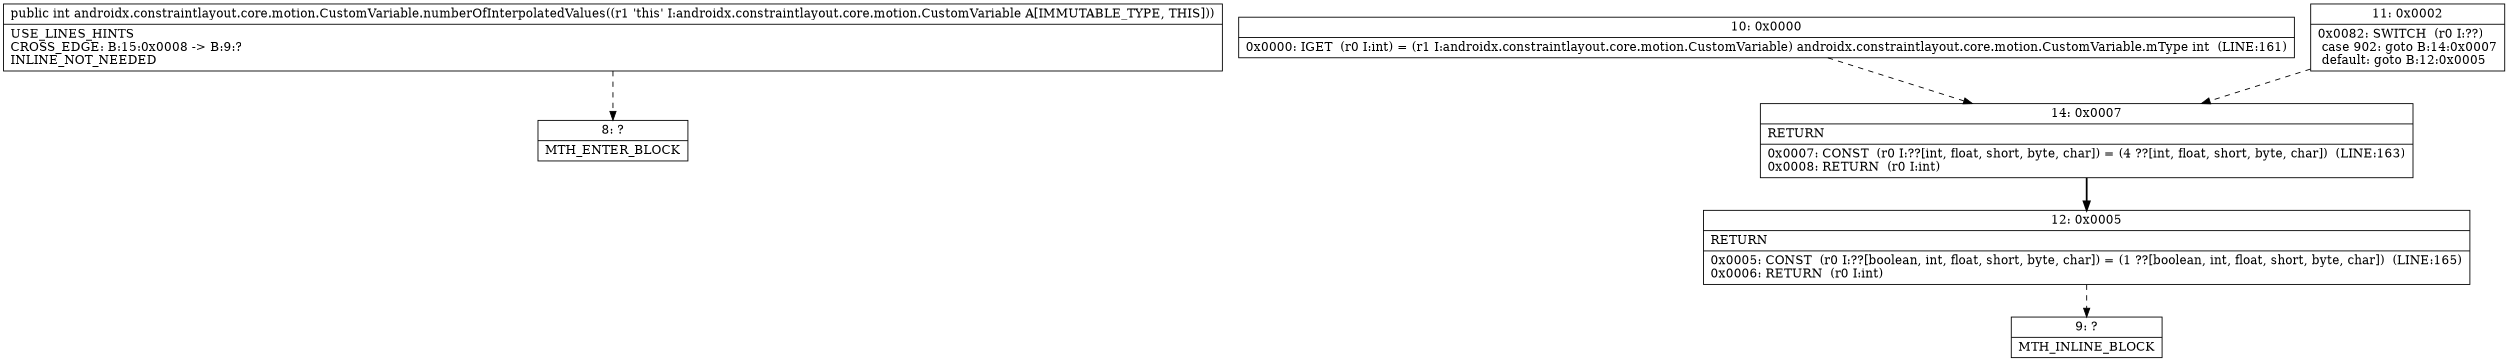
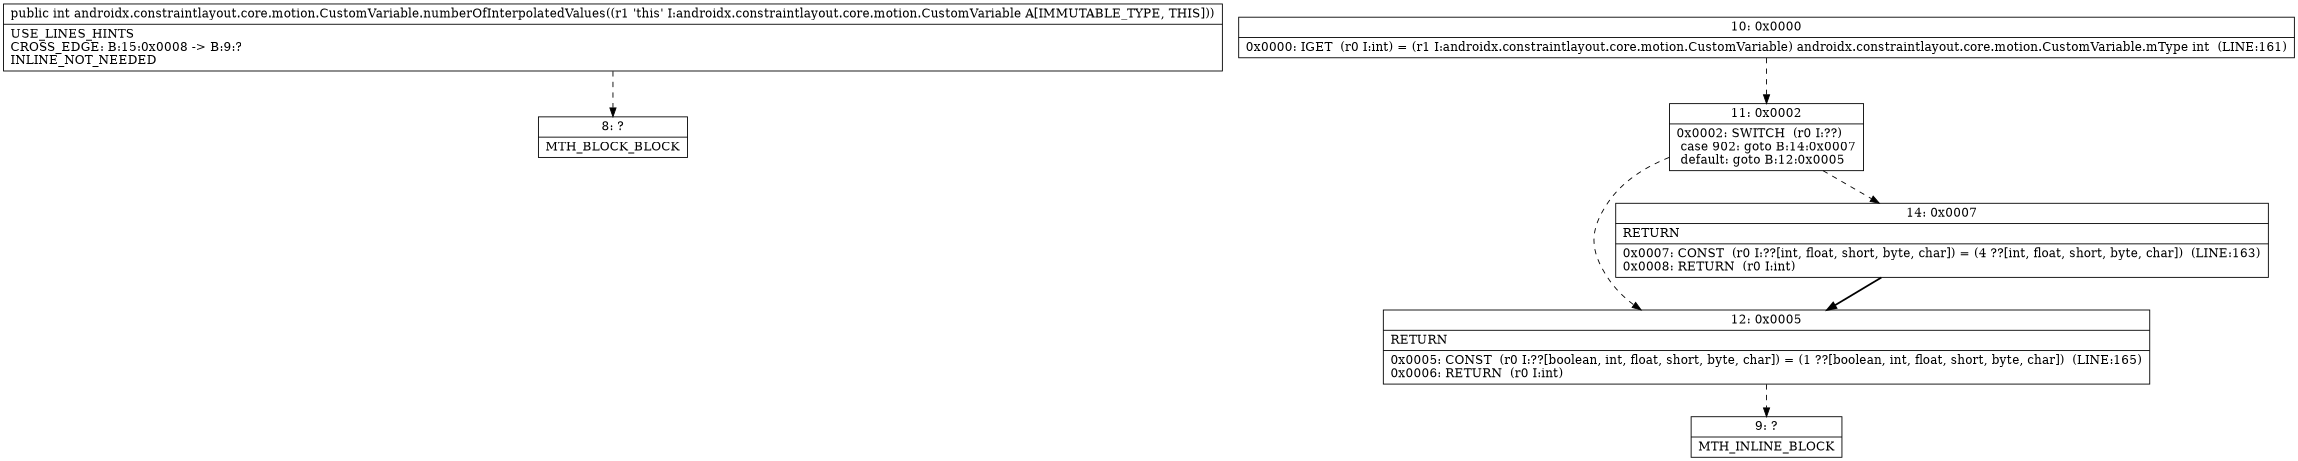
node "11: 0x0002": text "0x0082: SWITCH  (r0 I:??)" -> "0x0002: SWITCH  (r0 I:??)"
edge "10: 0x0000" -> "14: 0x0007": now "10: 0x0000" -> "11: 0x0002"
node "8: ?": text "MTH_ENTER_BLOCK" -> "MTH_BLOCK_BLOCK"
edge "11: 0x0002" -> "12: 0x0005": added
